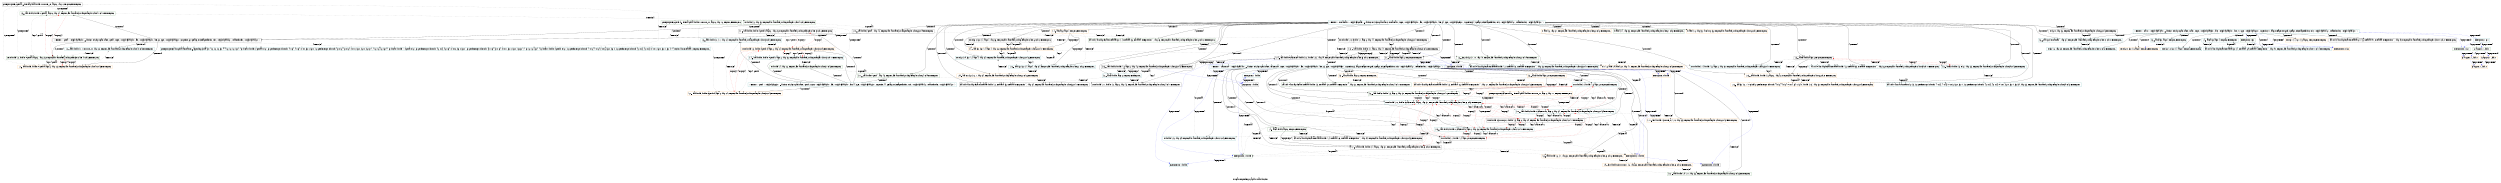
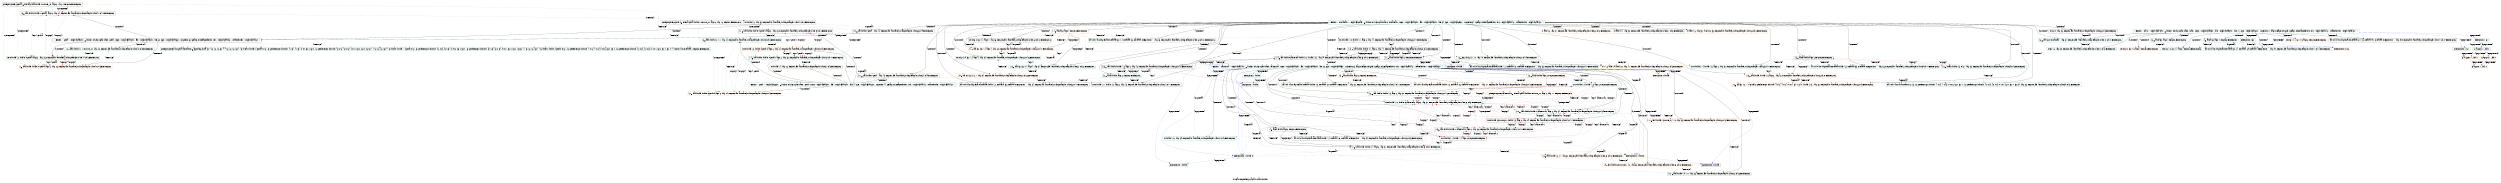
edge "ACTUAL_IN: 1 double" -> "FORMAL_IN: 1 double": reversed
